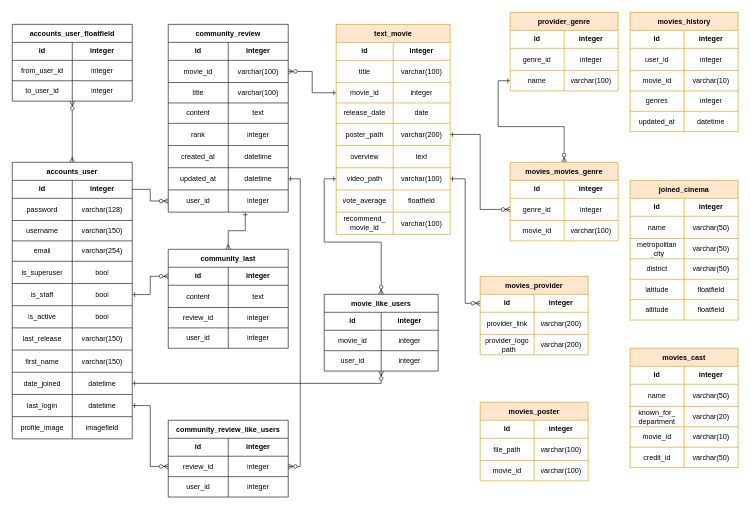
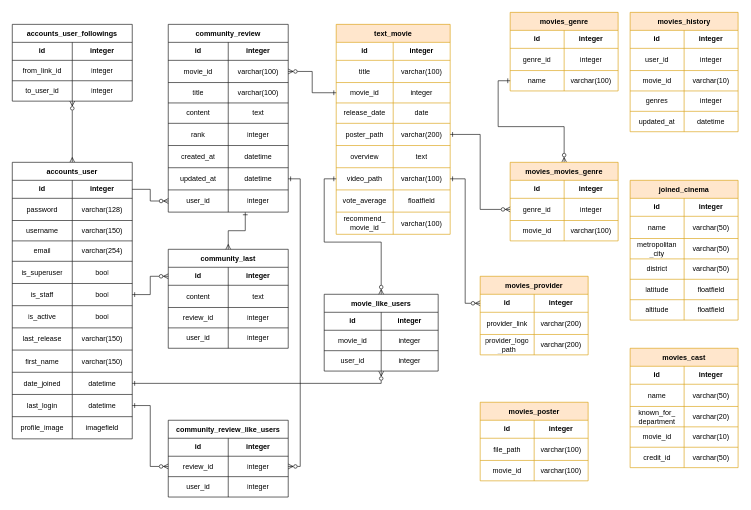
node "provider_genre": label "provider_genre" -> "movies_genre"
node "accounts_user_floatfield": label "accounts_user_floatfield" -> "accounts_user_followings"
node "from_user_id": label "from_user_id" -> "from_link_id"
